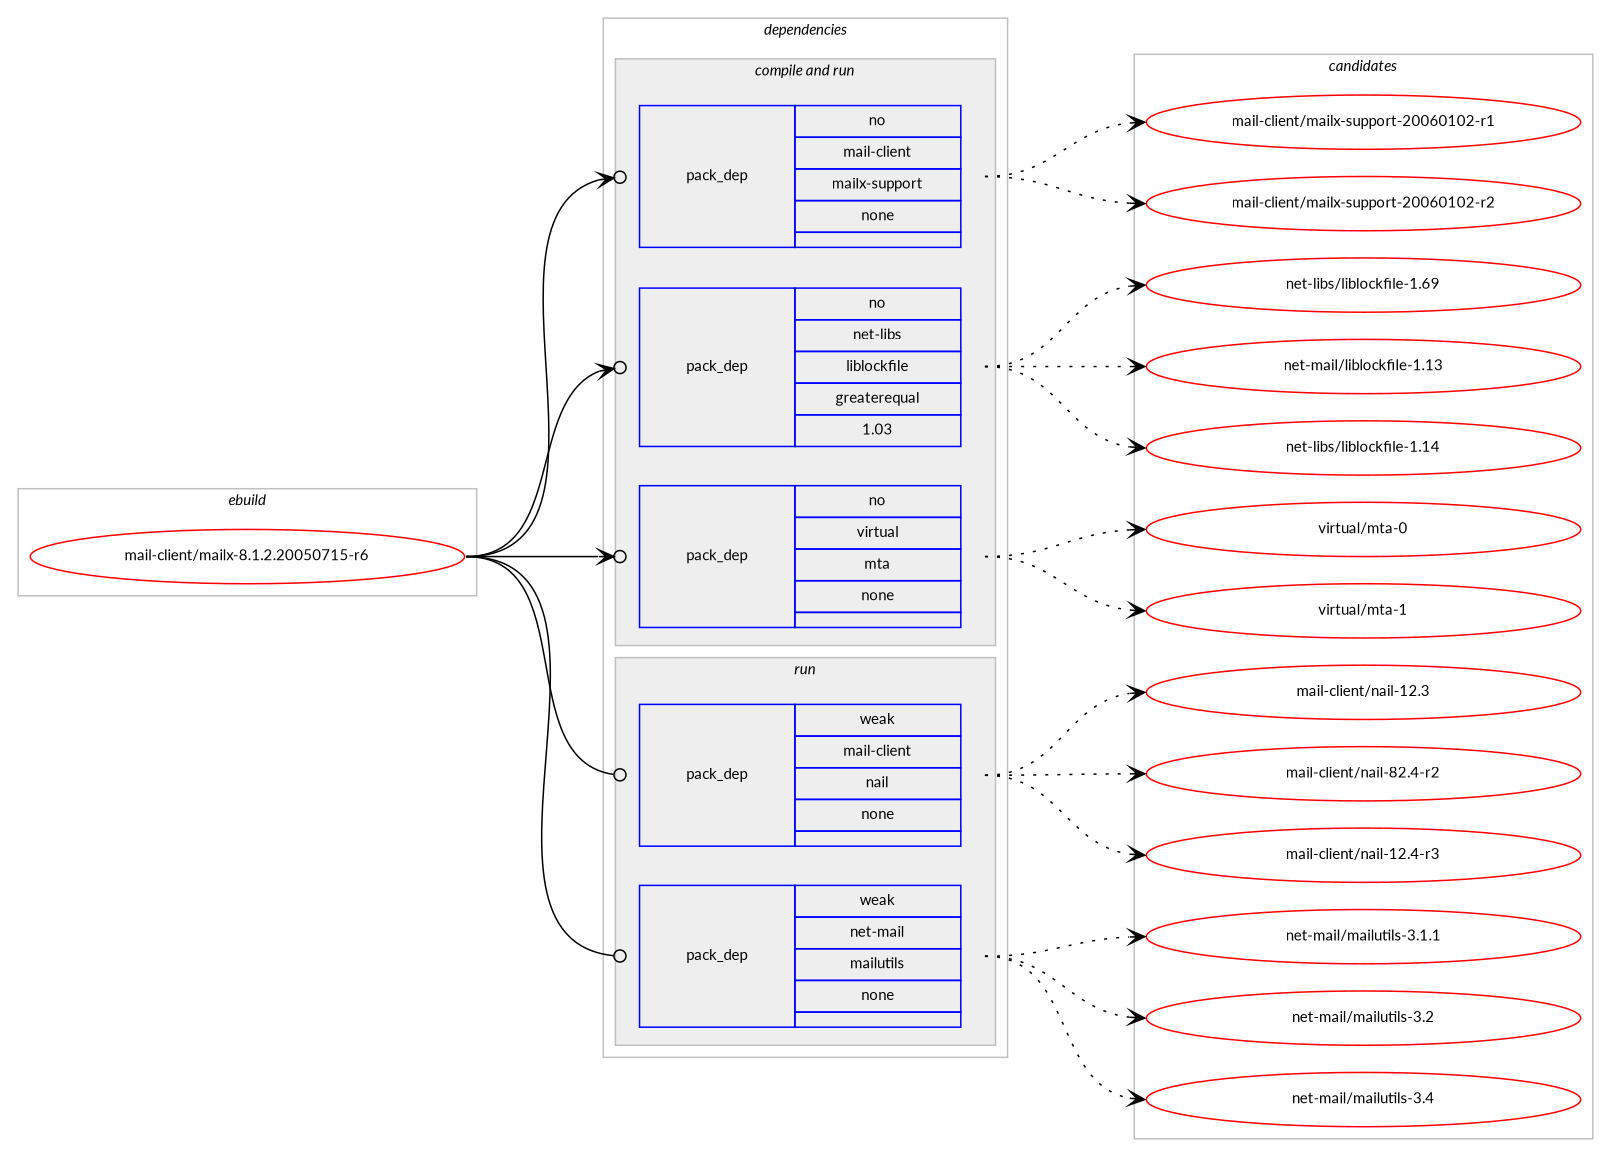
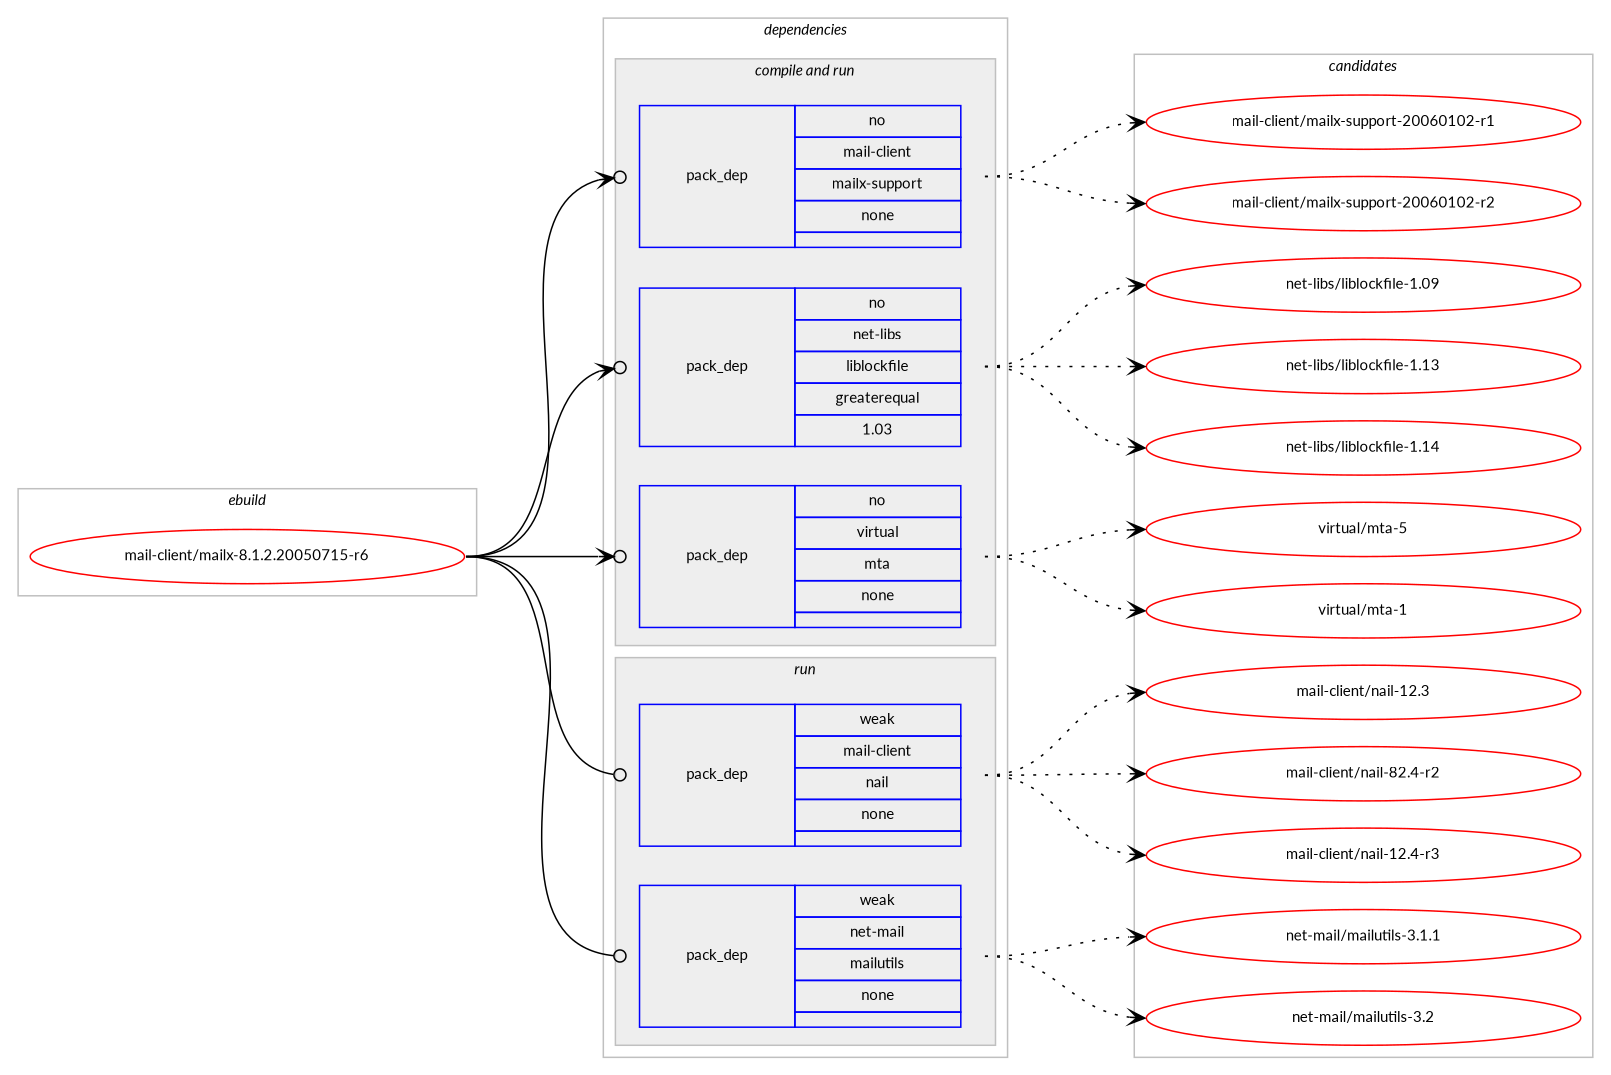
node "net-libs/liblockfile-1.69": label "net-libs/liblockfile-1.69" -> "net-libs/liblockfile-1.09"
node "net-mail/liblockfile-1.13": label "net-mail/liblockfile-1.13" -> "net-libs/liblockfile-1.13"
node "virtual/mta-0": label "virtual/mta-0" -> "virtual/mta-5"
node "net-mail/mailutils-3.4": removed
